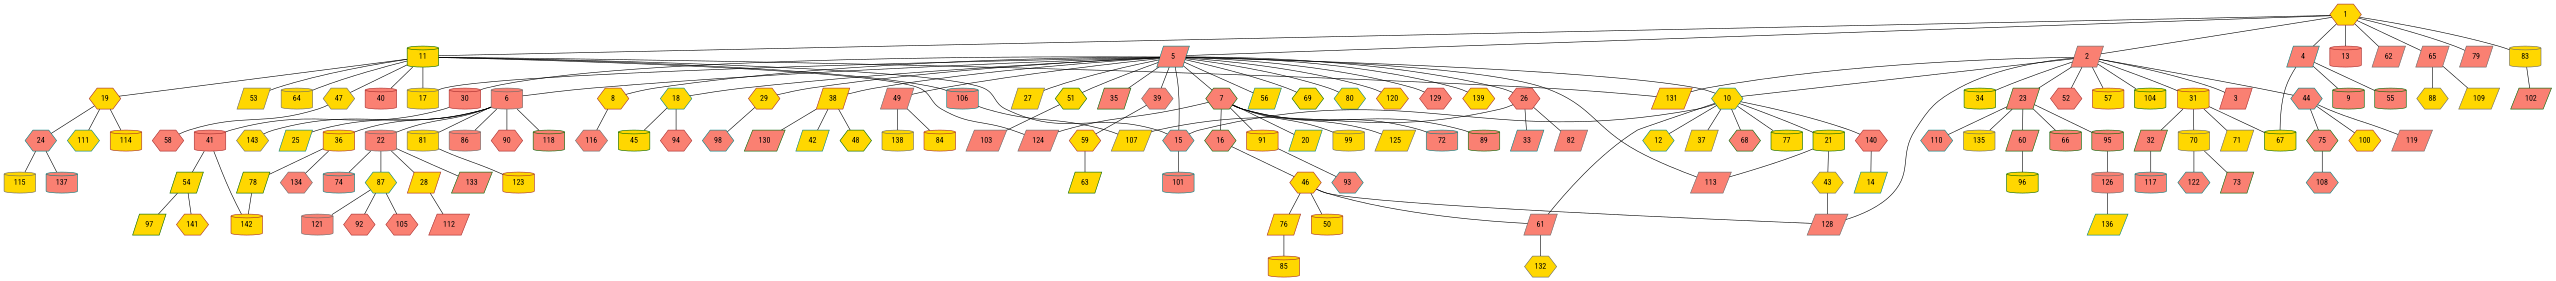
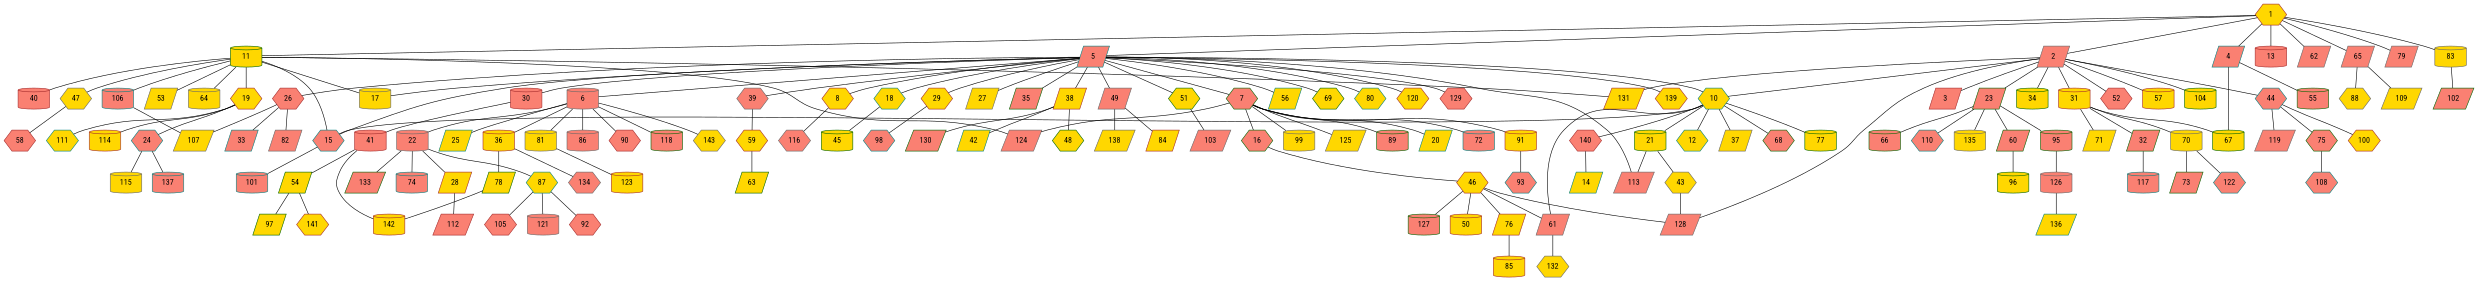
node "9": removed
node "94": removed
node "138": shape cylinder -> parallelogram
node "84": shape cylinder -> parallelogram
node "127": added
